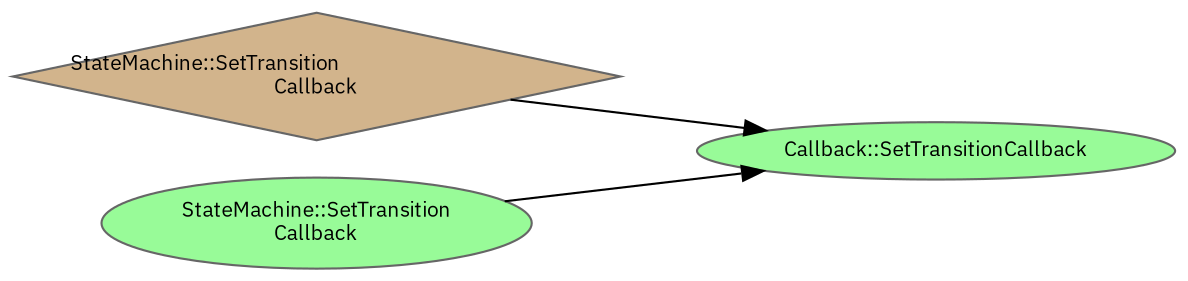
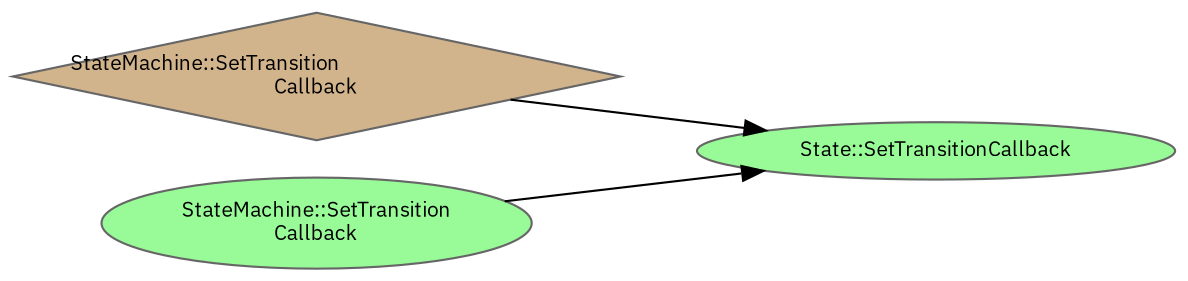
node "Callback::SetTransitionCallback": label "Callback::SetTransitionCallback" -> "State::SetTransitionCallback"
